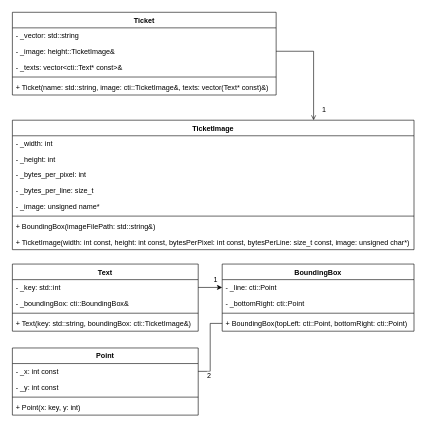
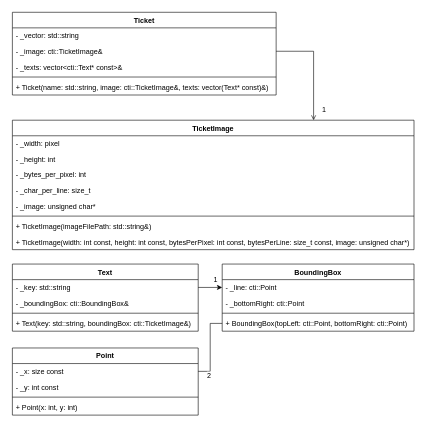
node "- _image: height::TicketImage&": label "- _image: height::TicketImage&" -> "- _image: cti::TicketImage&"
node "- _width: int": label "- _width: int" -> "- _width: pixel"
node "- _bytes_per_line: size_t": label "- _bytes_per_line: size_t" -> "- _char_per_line: size_t"
node "- _image: unsigned name*": label "- _image: unsigned name*" -> "- _image: unsigned char*"
node "+ BoundingBox(imageFilePath: std::string&)": label "+ BoundingBox(imageFilePath: std::string&)" -> "+ TicketImage(imageFilePath: std::string&)"
node "- _key: std::int": label "- _key: std::int" -> "- _key: std::string"
node "- _x: int const": label "- _x: int const" -> "- _x: size const"
node "+ Point(x: key, y: int)": label "+ Point(x: key, y: int)" -> "+ Point(x: int, y: int)"
